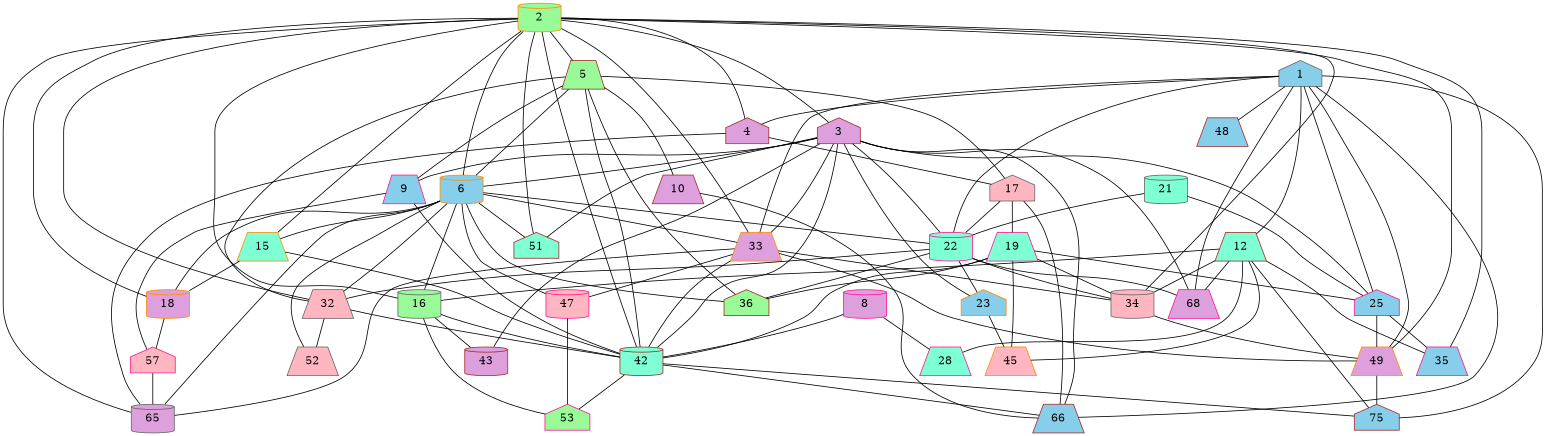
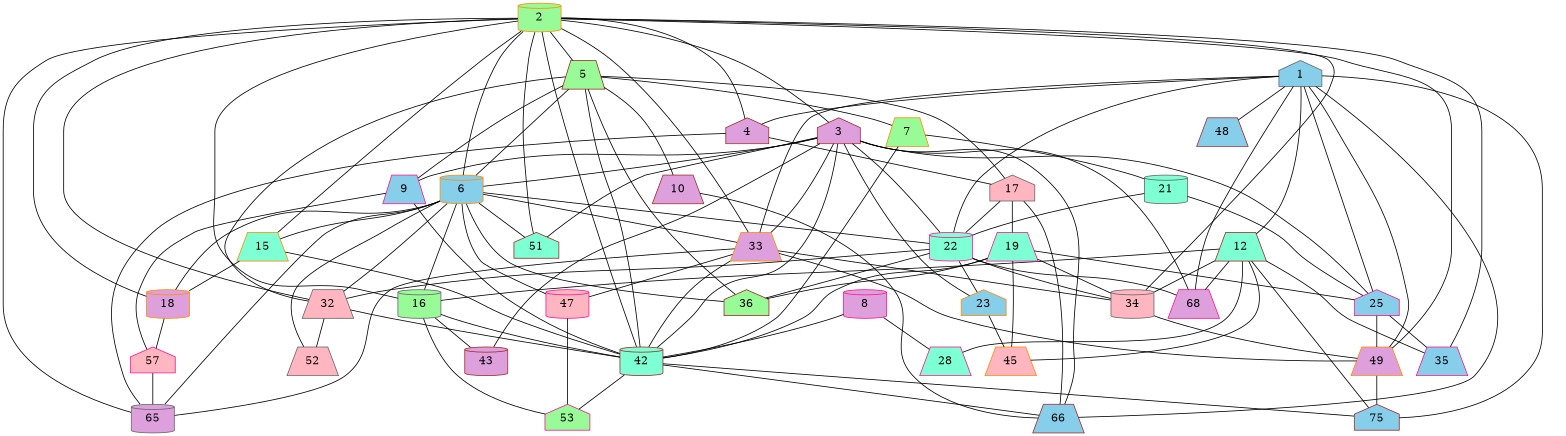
node "7": added
